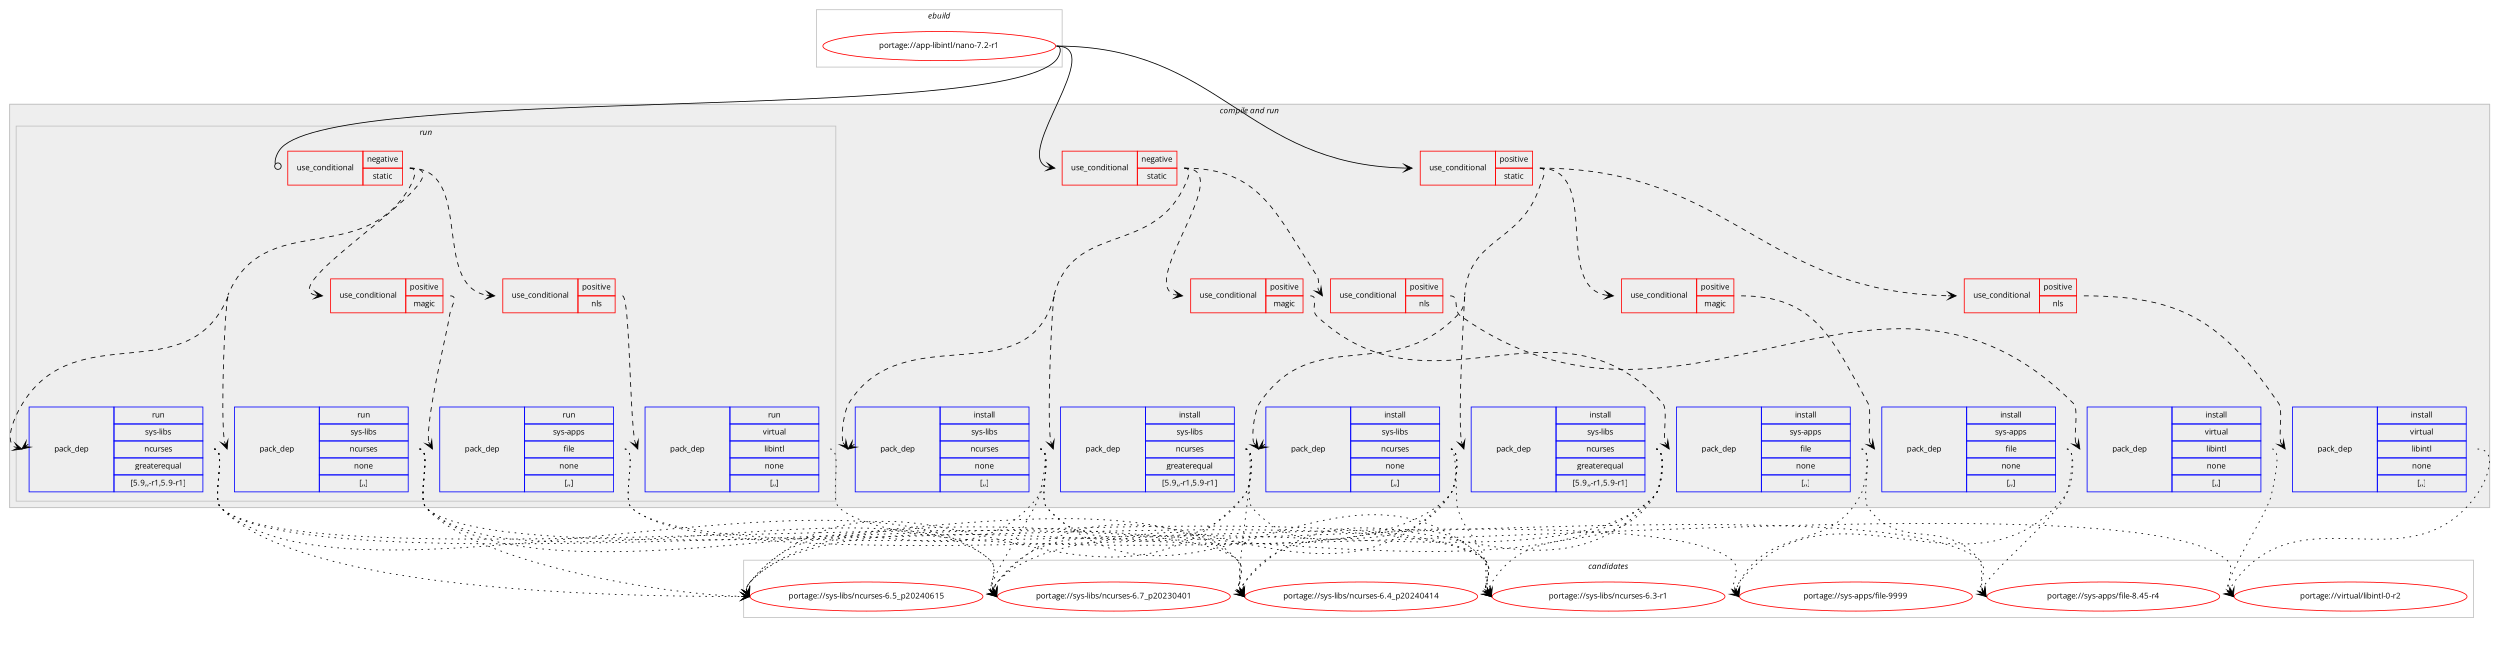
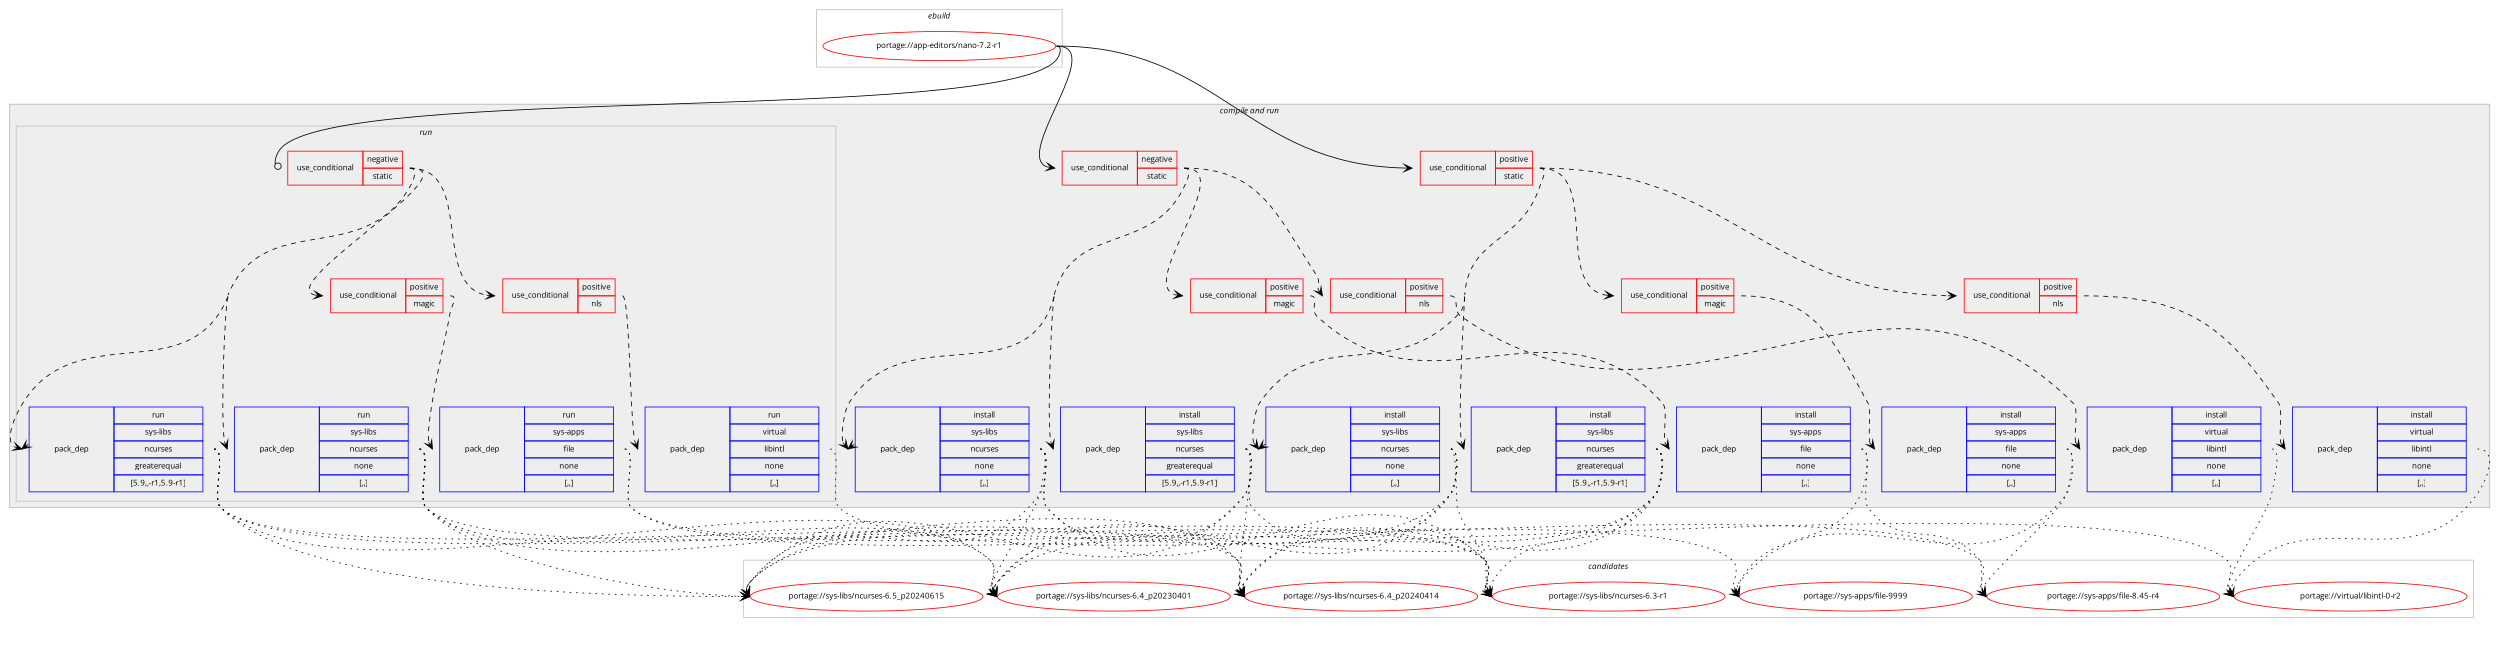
node "portage://app-libintl/nano-7.2-r1": label "portage://app-libintl/nano-7.2-r1" -> "portage://app-editors/nano-7.2-r1"
node "portage://sys-libs/ncurses-6.7_p20230401": label "portage://sys-libs/ncurses-6.7_p20230401" -> "portage://sys-libs/ncurses-6.4_p20230401"
